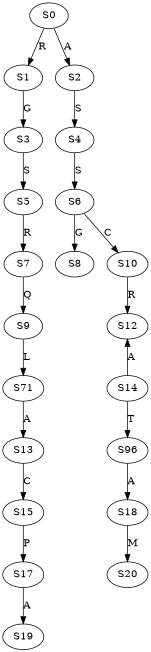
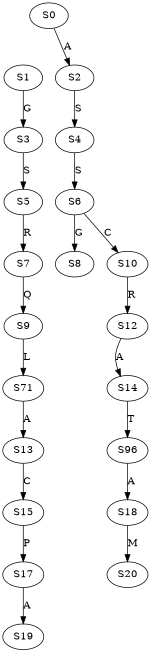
edge "S0" -> "S1": removed, label "R"
edge "S14" -> "S12": reversed
